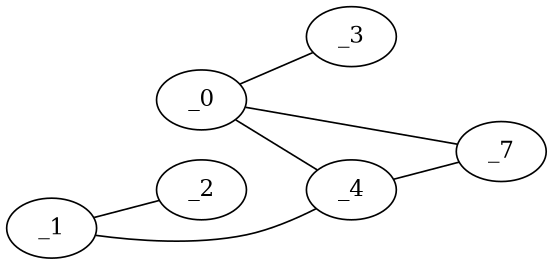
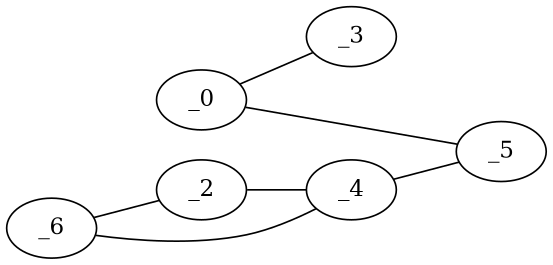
edge "_0" -- "_4": now "_2" -- "_4"
node "_7": label "_7" -> "_5"
node "_1": label "_1" -> "_6"
